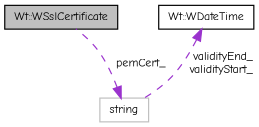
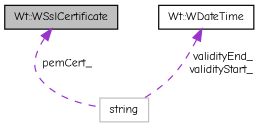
edge "Wt::WSslCertificate" -> "string": reversed
